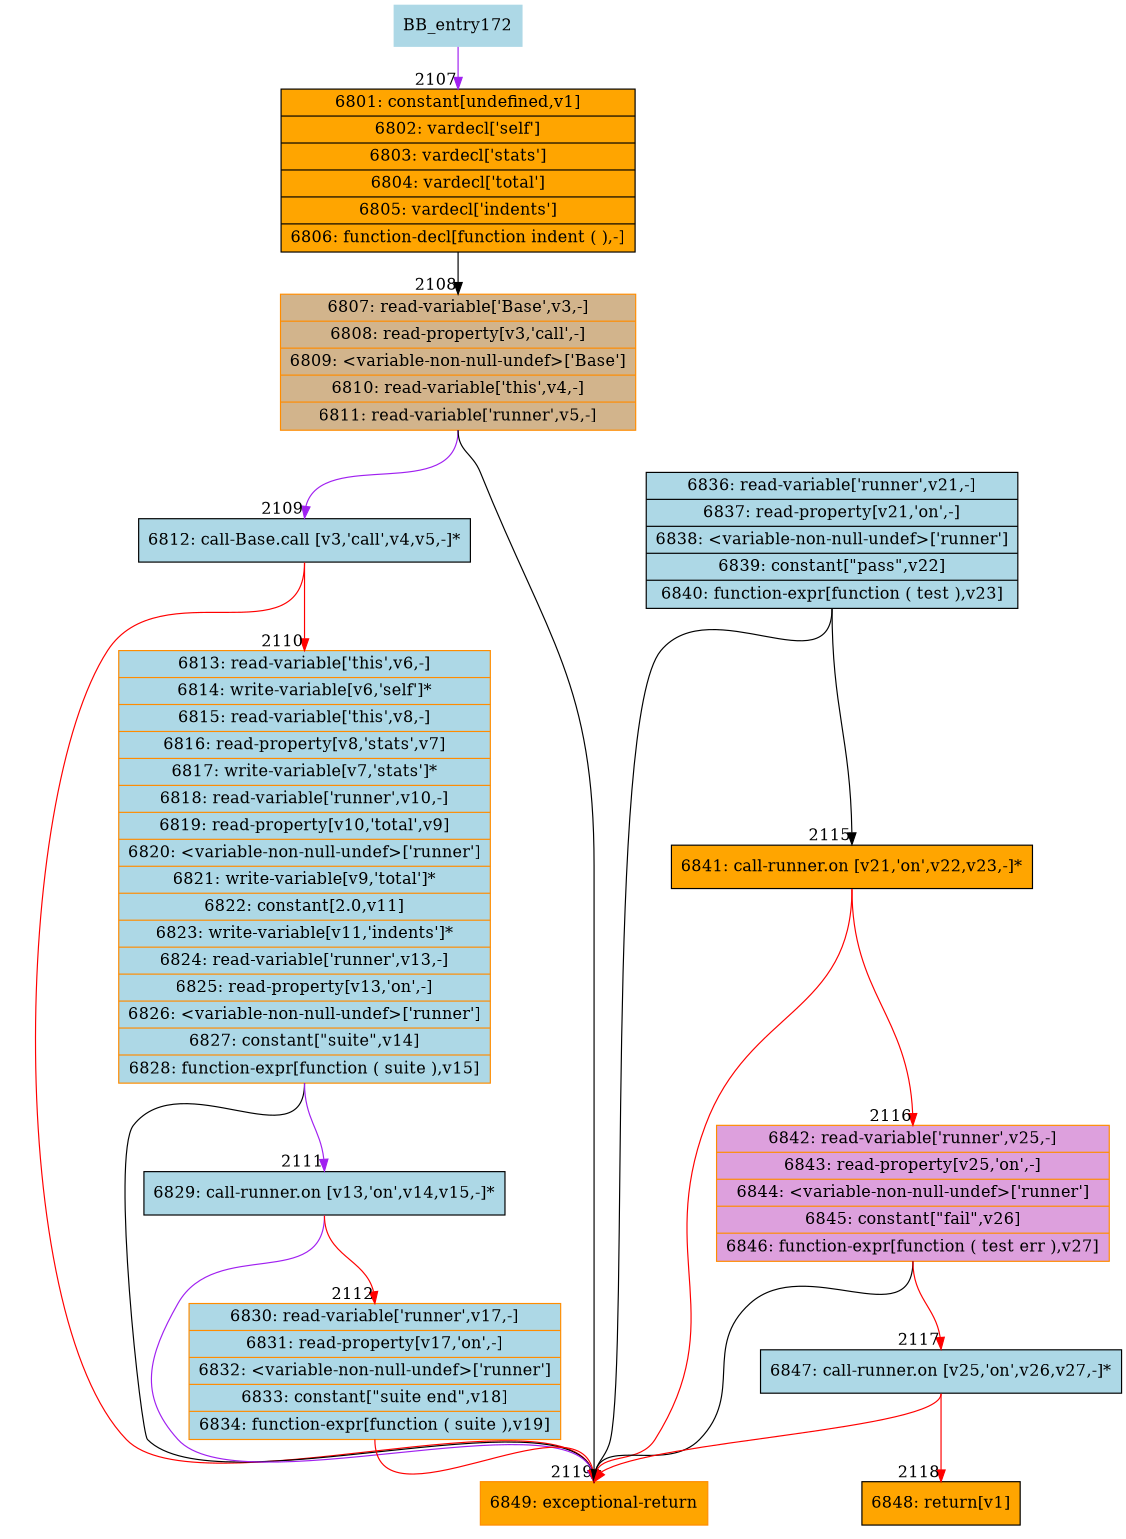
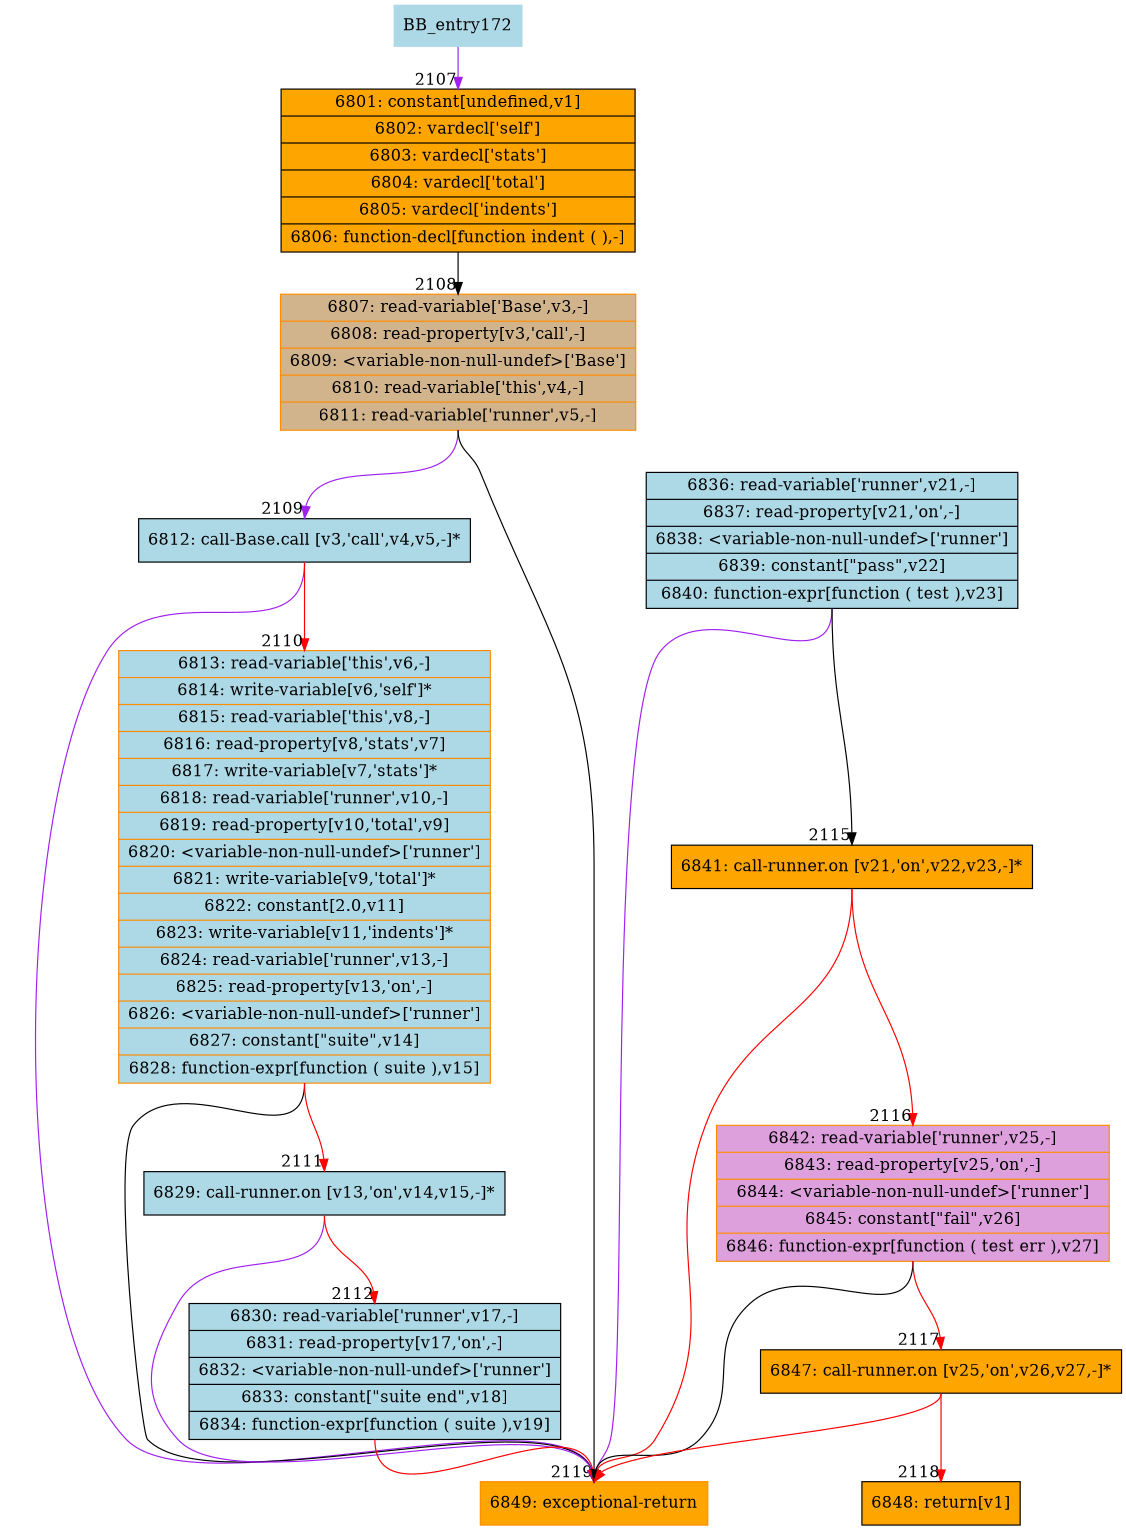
edge "6836: read-variable['runner',v21,-]" -> "6849: exceptional-return": color black -> purple
edge "6813: read-variable['this',v6,-]" -> "6829: call-runner.on [v13,'on',v14,v15,-]*": color purple -> red
edge "6812: call-Base.call [v3,'call',v4,v5,-]*" -> "6849: exceptional-return": color red -> purple
node "6830: read-variable['runner',v17,-]": color darkorange -> black
node "6847: call-runner.on [v25,'on',v26,v27,-]*": fillcolor lightblue -> orange
